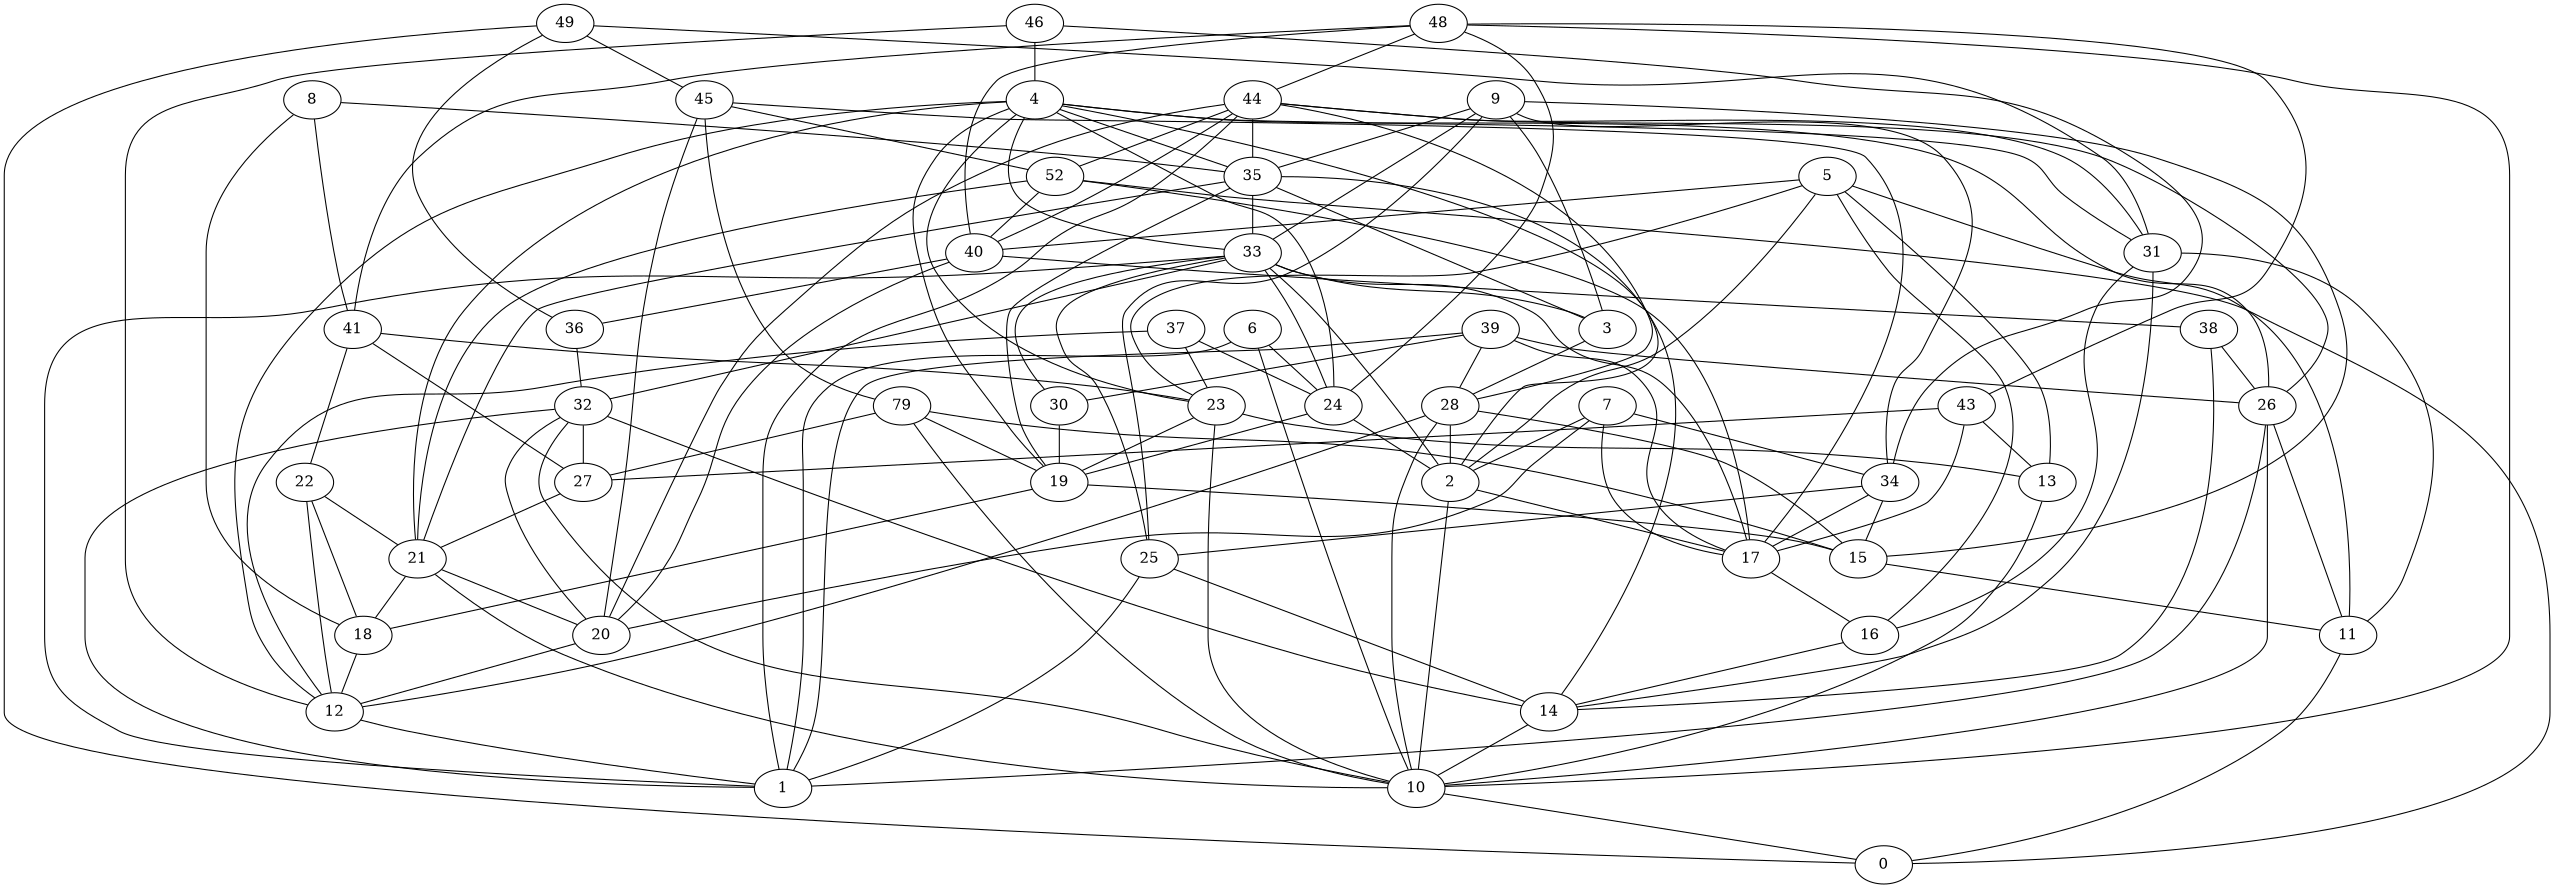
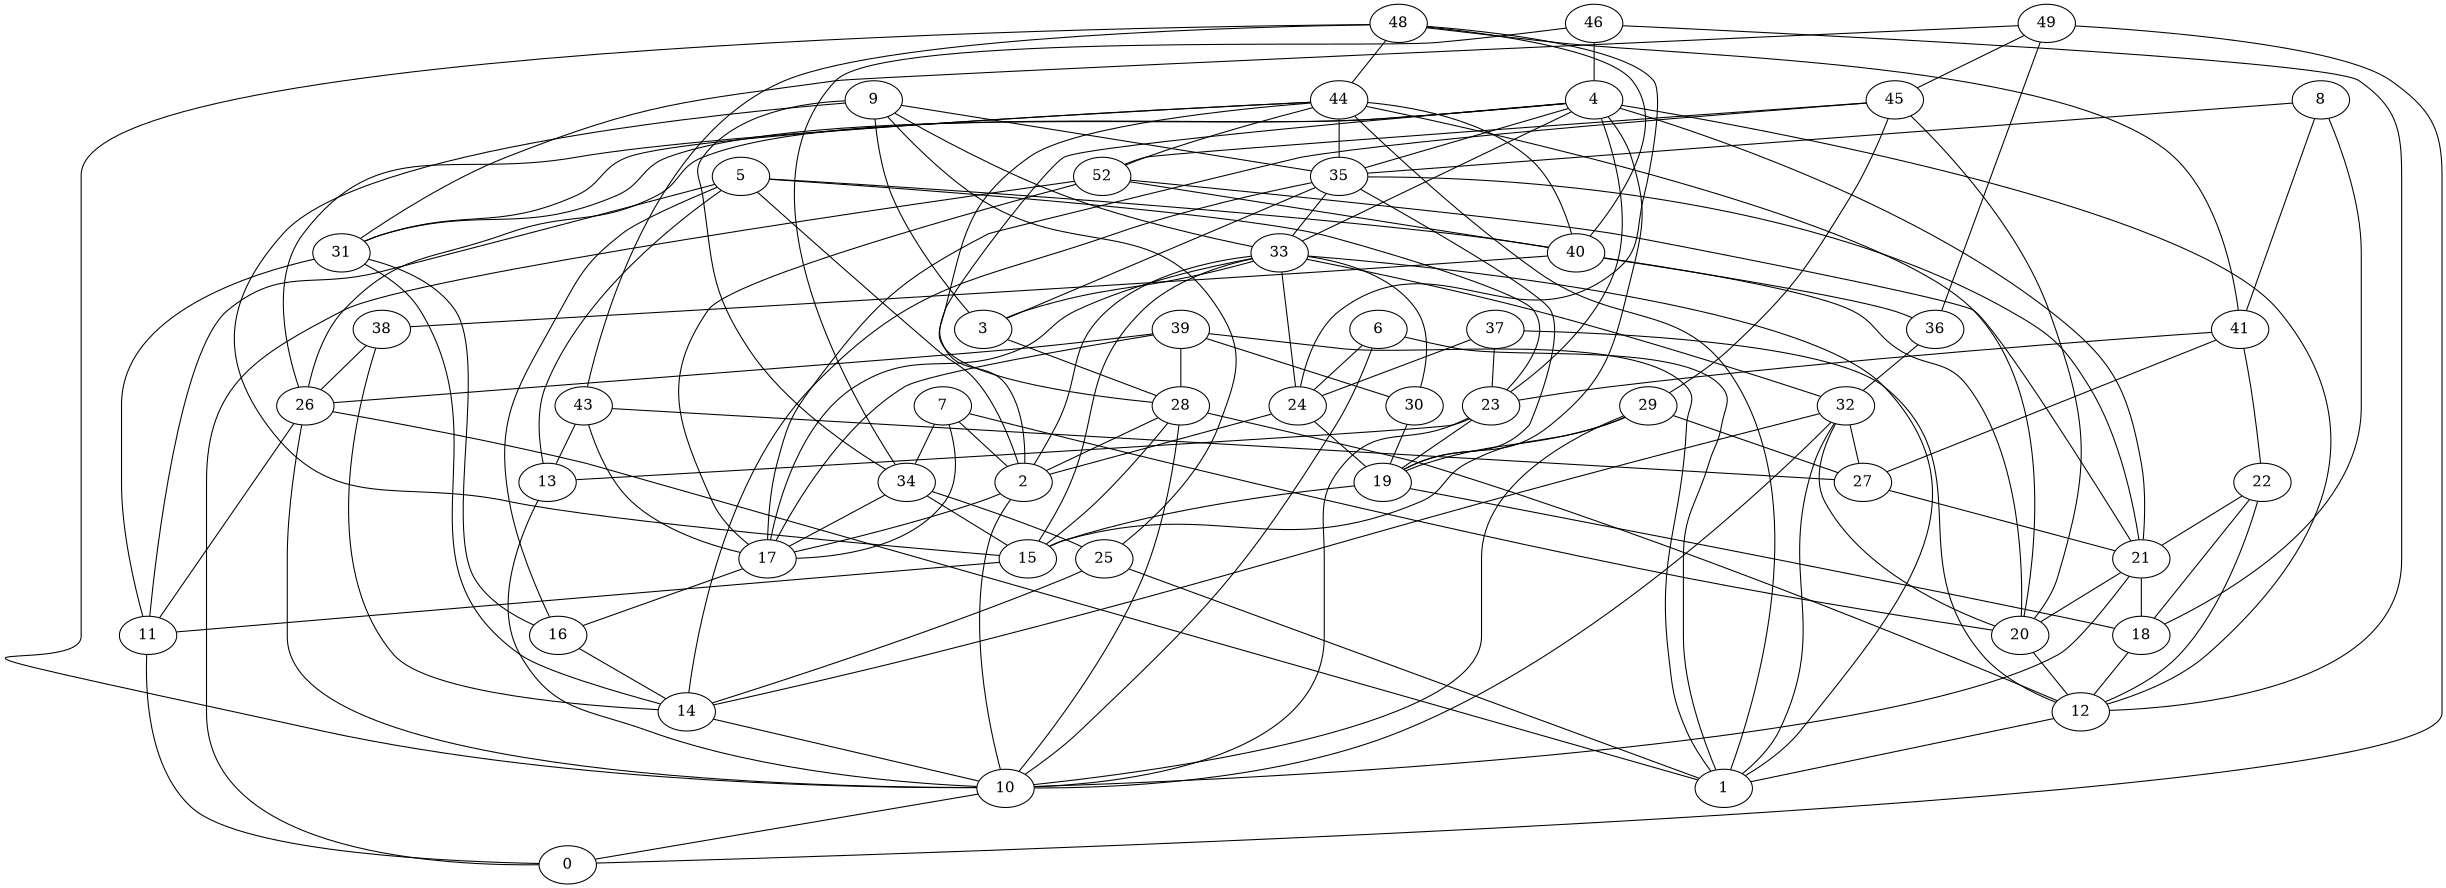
edge "4" -- "24": removed
edge "33" -- "25": now "33" -- "15"
node "79": label "79" -> "29"
